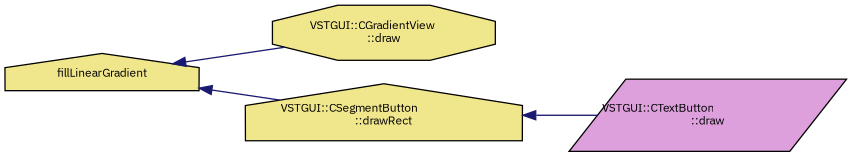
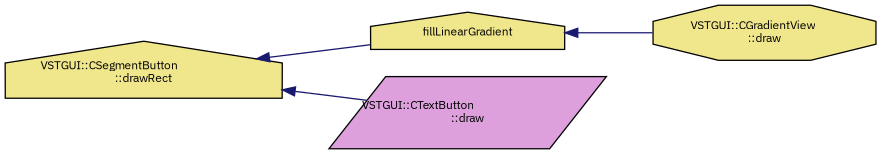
edge "VSTGUI::CSegmentButton ::drawRect" -> "fillLinearGradient": reversed
